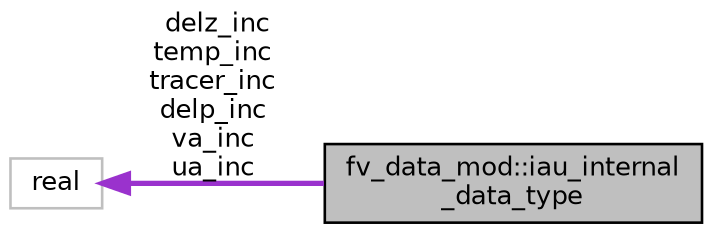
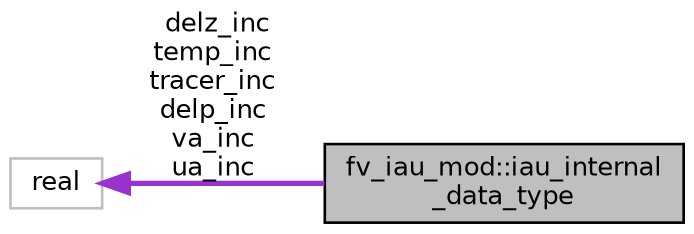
node "fv_data_mod::iau_internal _data_type": label "fv_data_mod::iau_internal _data_type" -> "fv_iau_mod::iau_internal _data_type"
